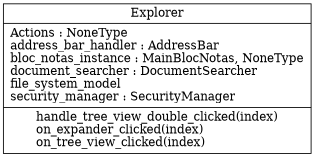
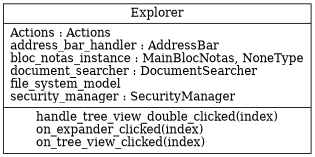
node "Explorer": text "Actions : NoneType" -> "Actions : Actions"
